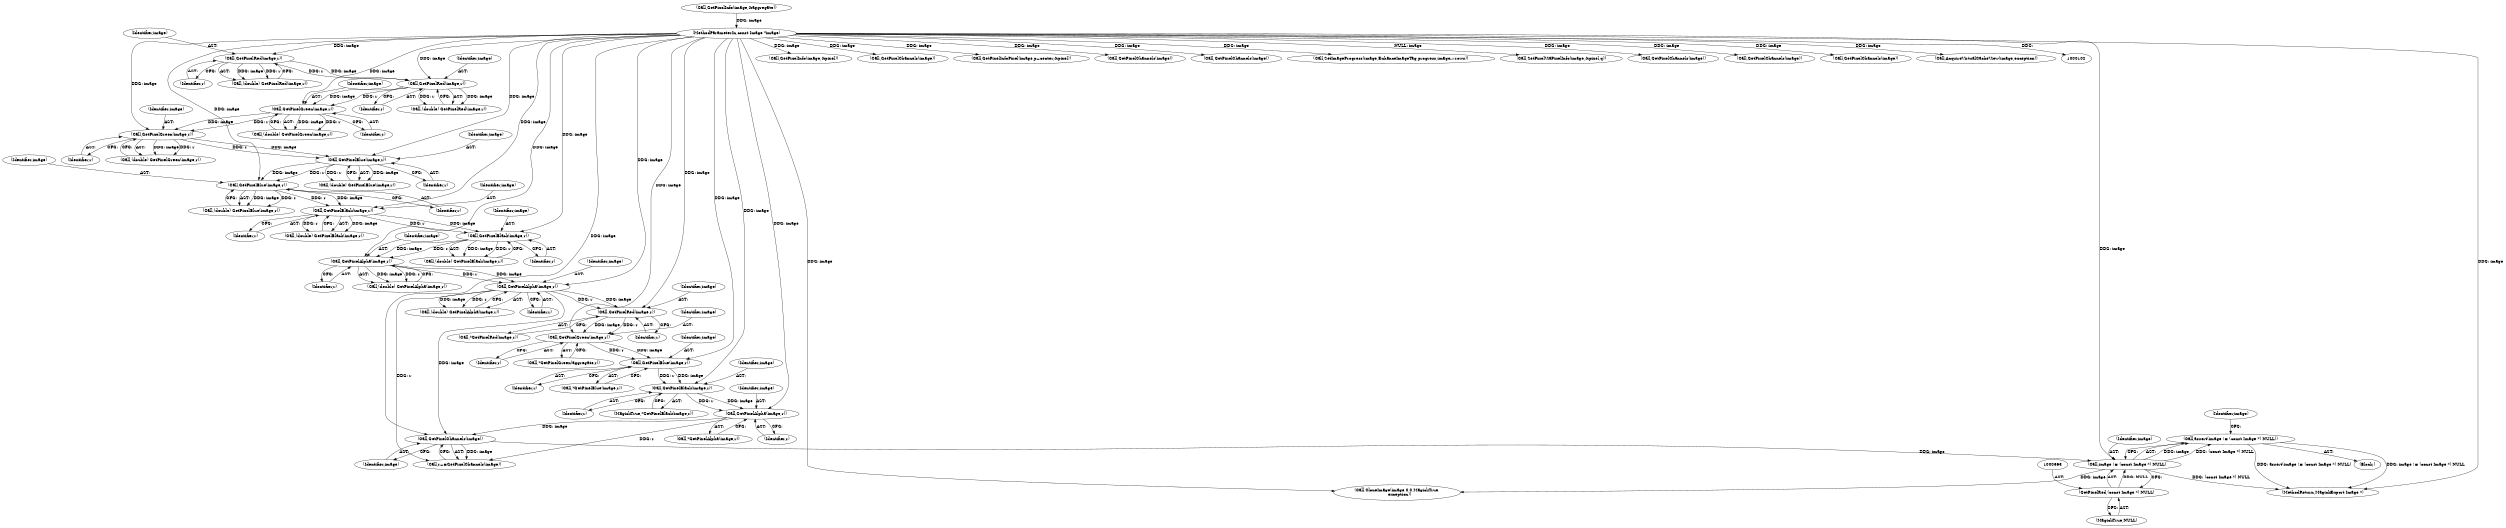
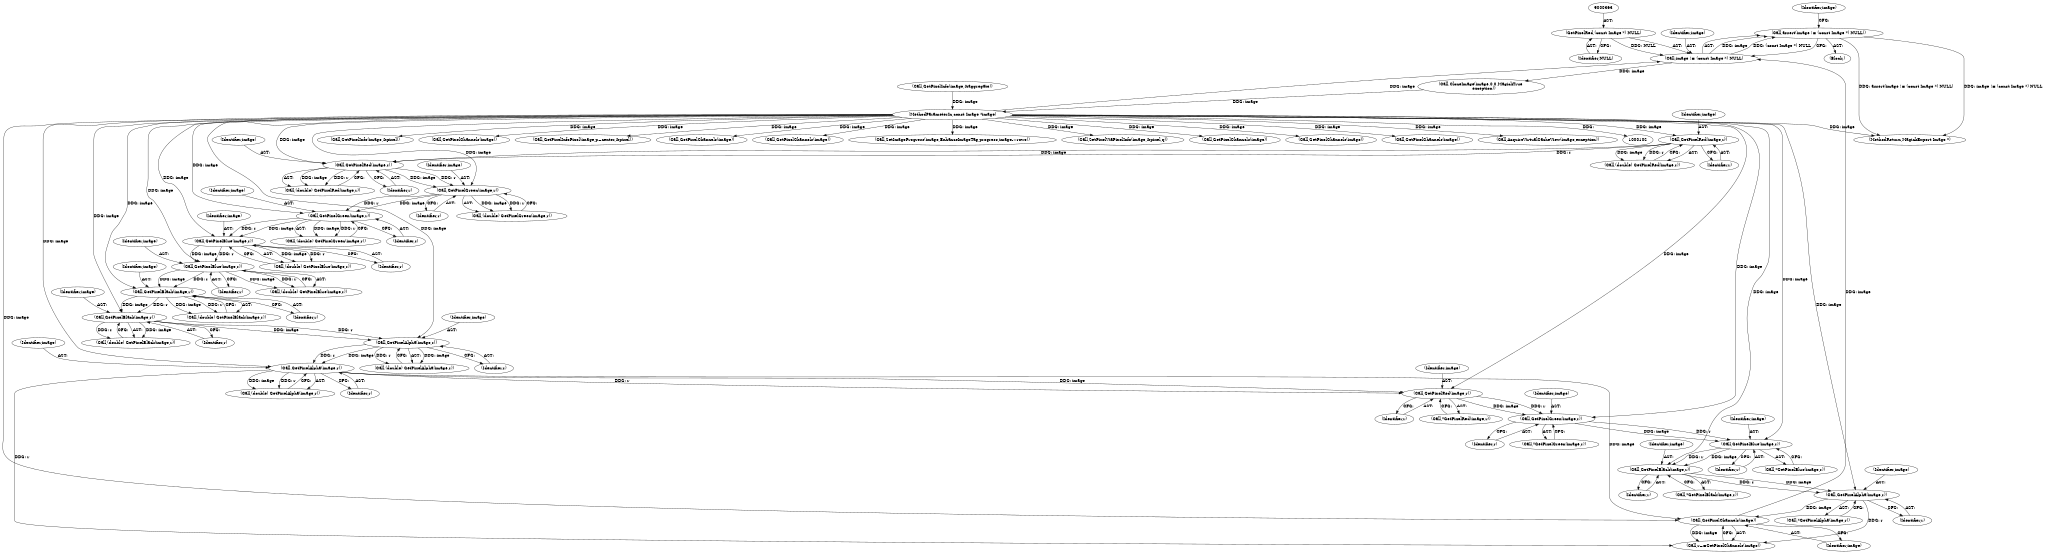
edge "(MethodParameterIn,const Image *image)" -> "(Call,SetPixelViaPixelInfo(image,&pixel,q))": label "NULL: image" -> "DDG: image"
node "(Call,*GetPixelGreen(aggregate,r))": label "(Call,*GetPixelGreen(aggregate,r))" -> "(Call,*GetPixelGreen(image,r))"
node "(MagickTrue,*GetPixelBlack(image,r))": label "(MagickTrue,*GetPixelBlack(image,r))" -> "(Call,*GetPixelBlack(image,r))"
node "1000363": label "1000363" -> "9000363"
edge "(MethodParameterIn,const Image *image)" -> "(Call,CloneImage(image,0,0,MagickTrue, exception))": reversed
edge "(Call,image != (const Image *) NULL)" -> "(GetPixelRed,(const Image *) NULL)": removed, label "CFG:"
edge "(Call,image != (const Image *) NULL)" -> "(MethodReturn,MagickExport Image *)": removed, label "DDG: (const Image *) NULL"
node "(MagickTrue,NULL)": label "(MagickTrue,NULL)" -> "(Identifier,NULL)"
